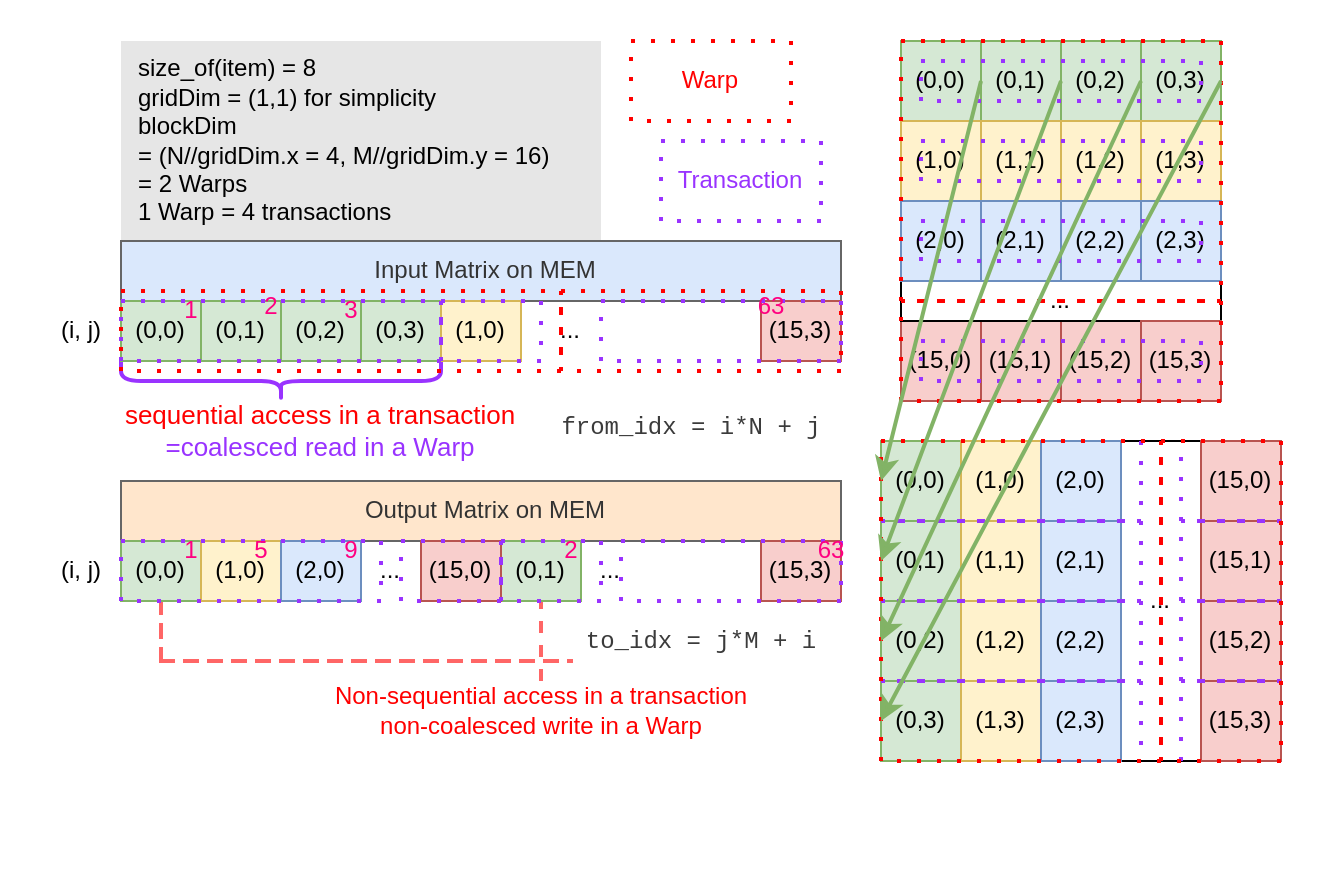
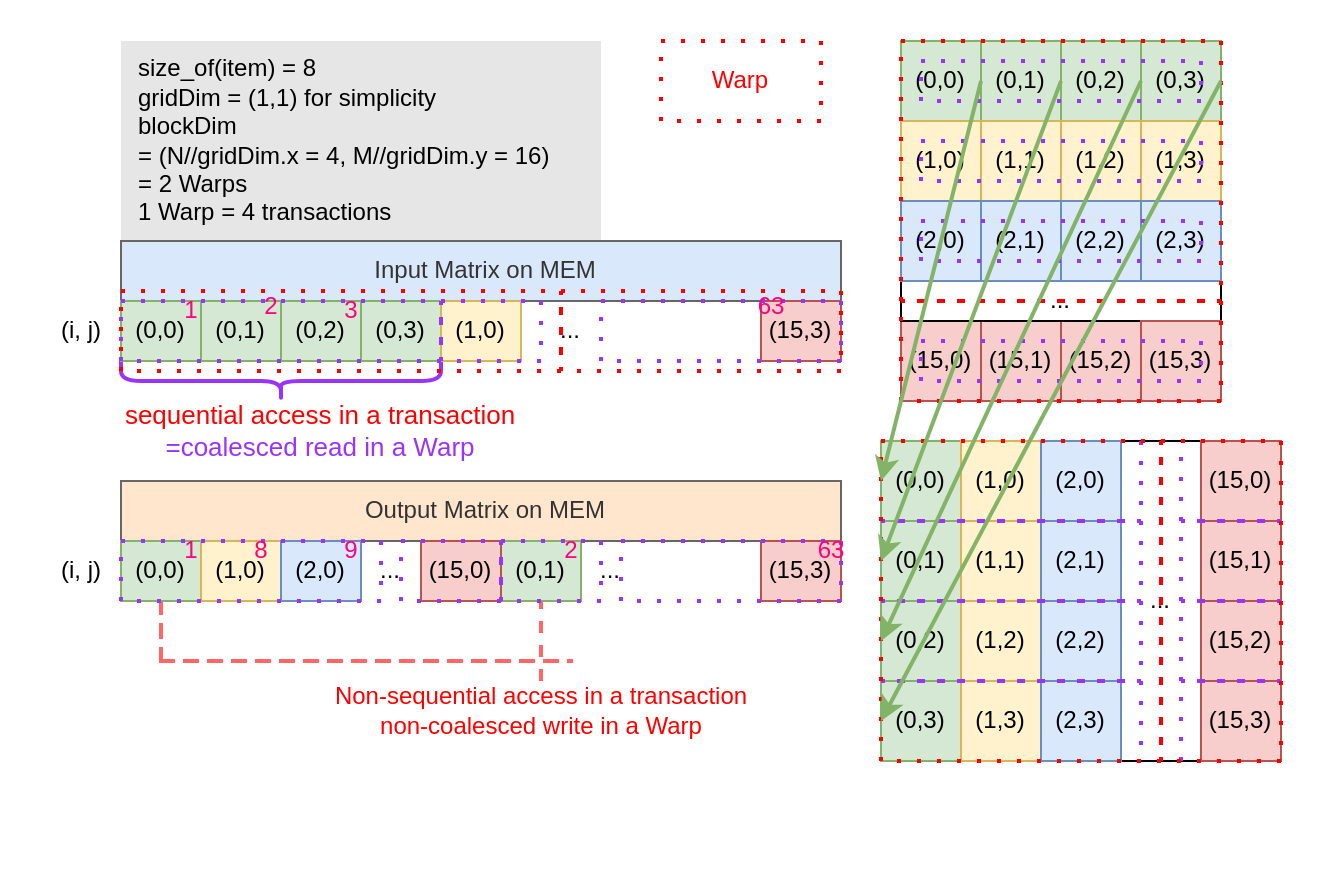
node "Warp": moved (711, 81) -> (741, 81)
node "Transaction": removed
node "from_idx = i*N + j": removed
node "5": label "5" -> "8"
node "to_idx = j*M + i": removed
